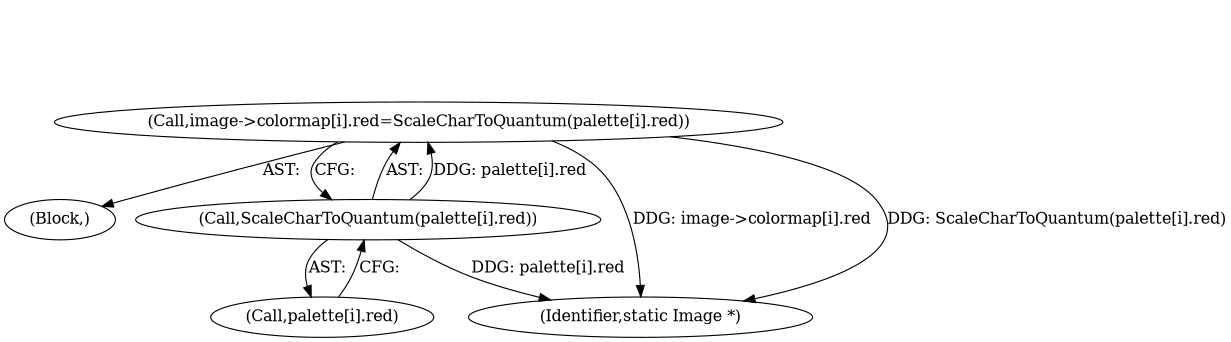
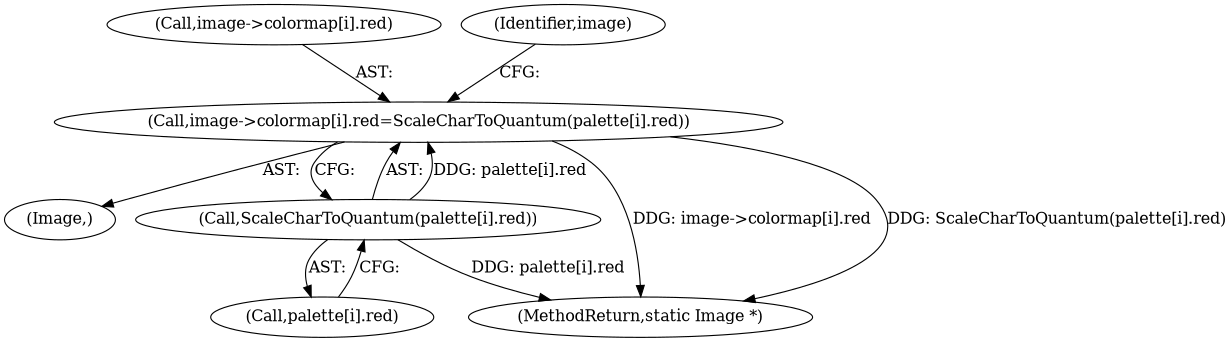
node "(Call,image->colormap[i].red)": added
node "(Identifier,image)": added
node "(Block,)": label "(Block,)" -> "(Image,)"
node "(Identifier,static Image *)": label "(Identifier,static Image *)" -> "(MethodReturn,static Image *)"
